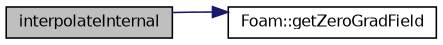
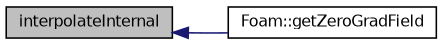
edge "interpolateInternal" -> "Foam::getZeroGradField": reversed
